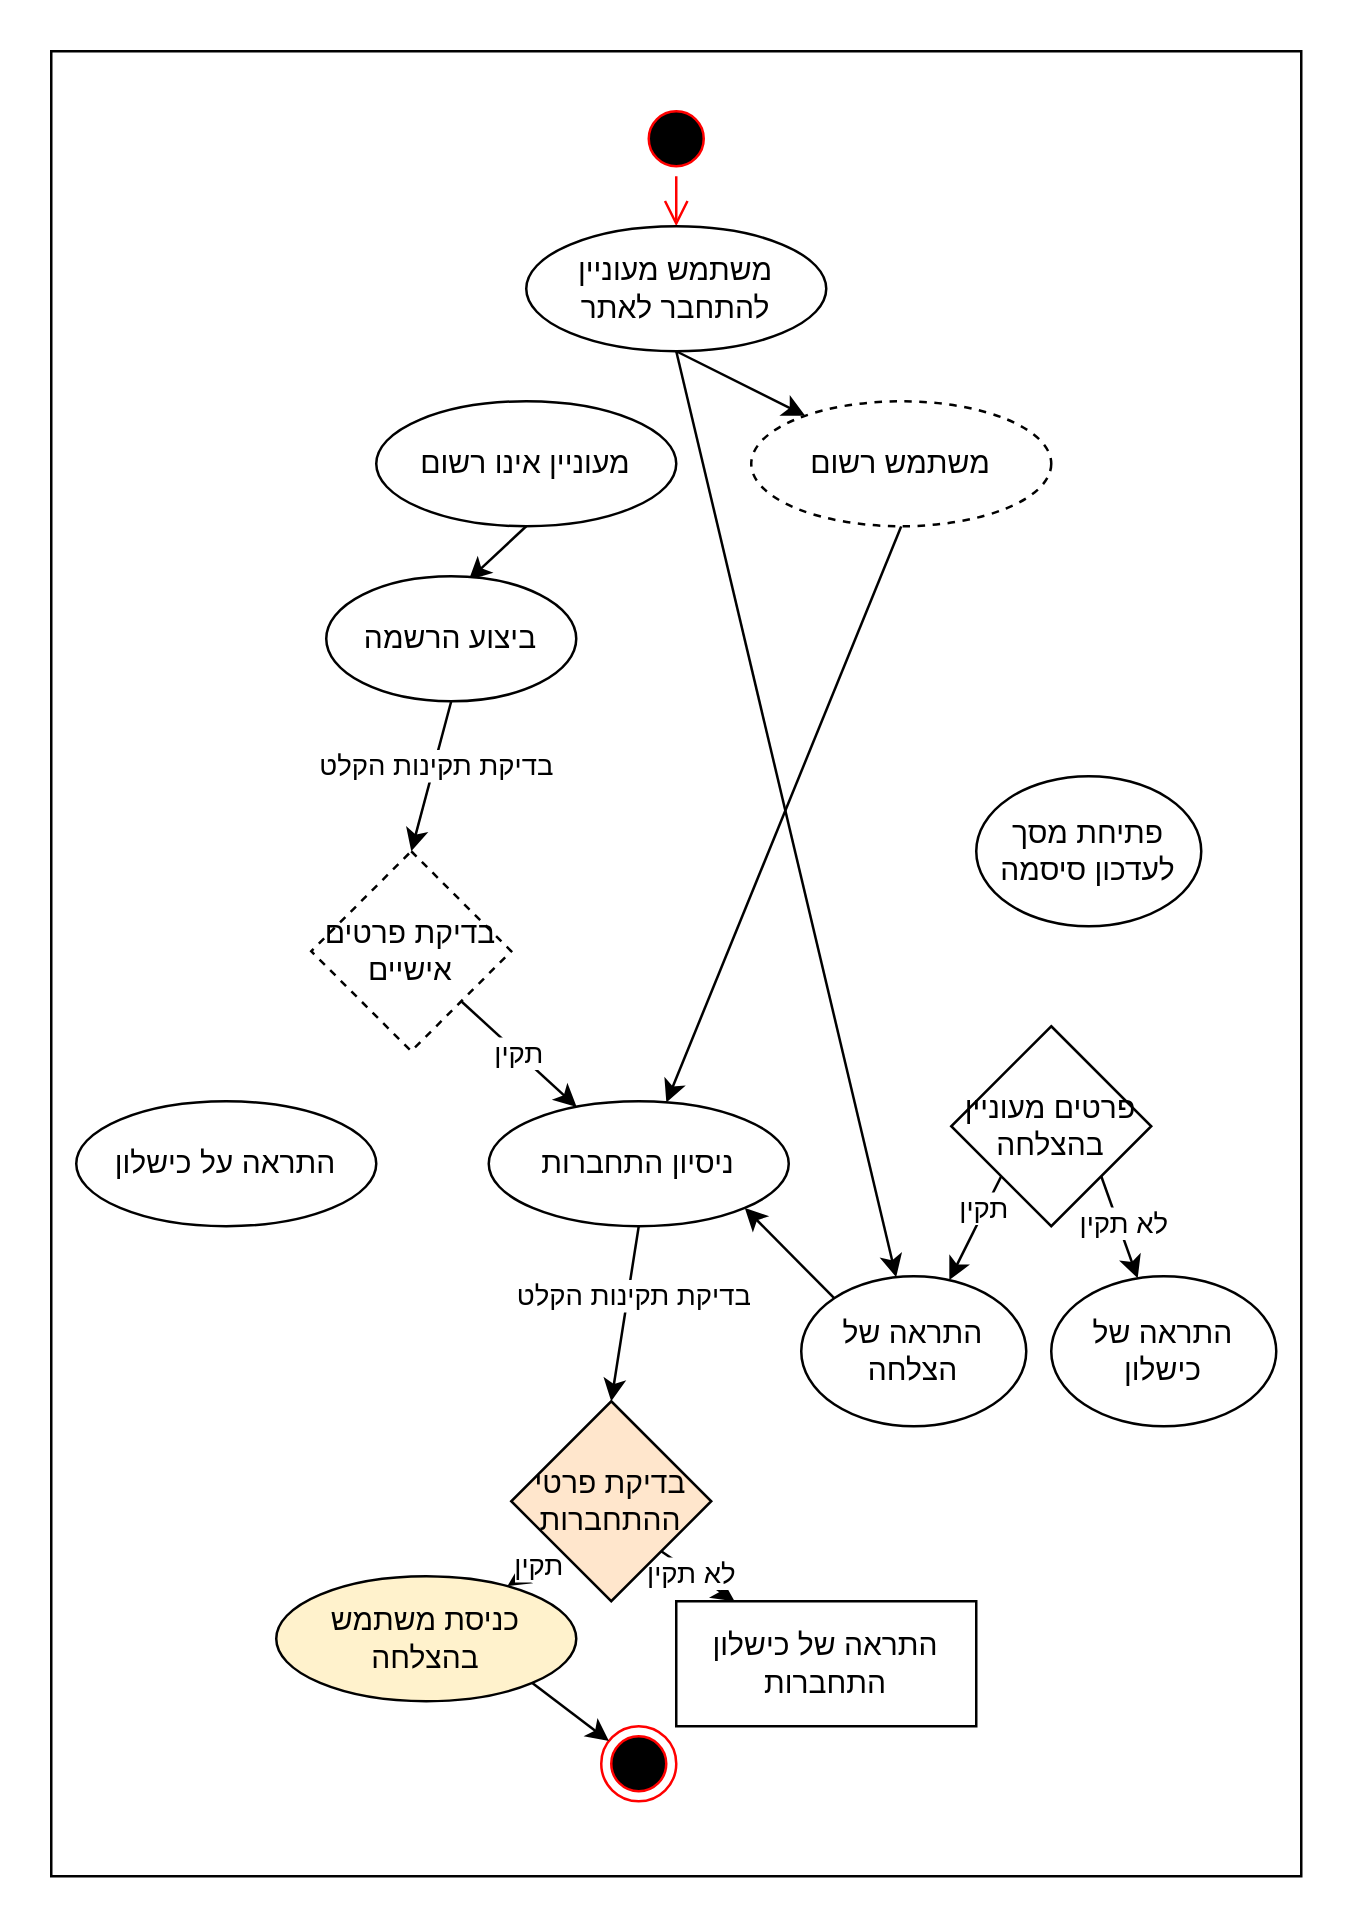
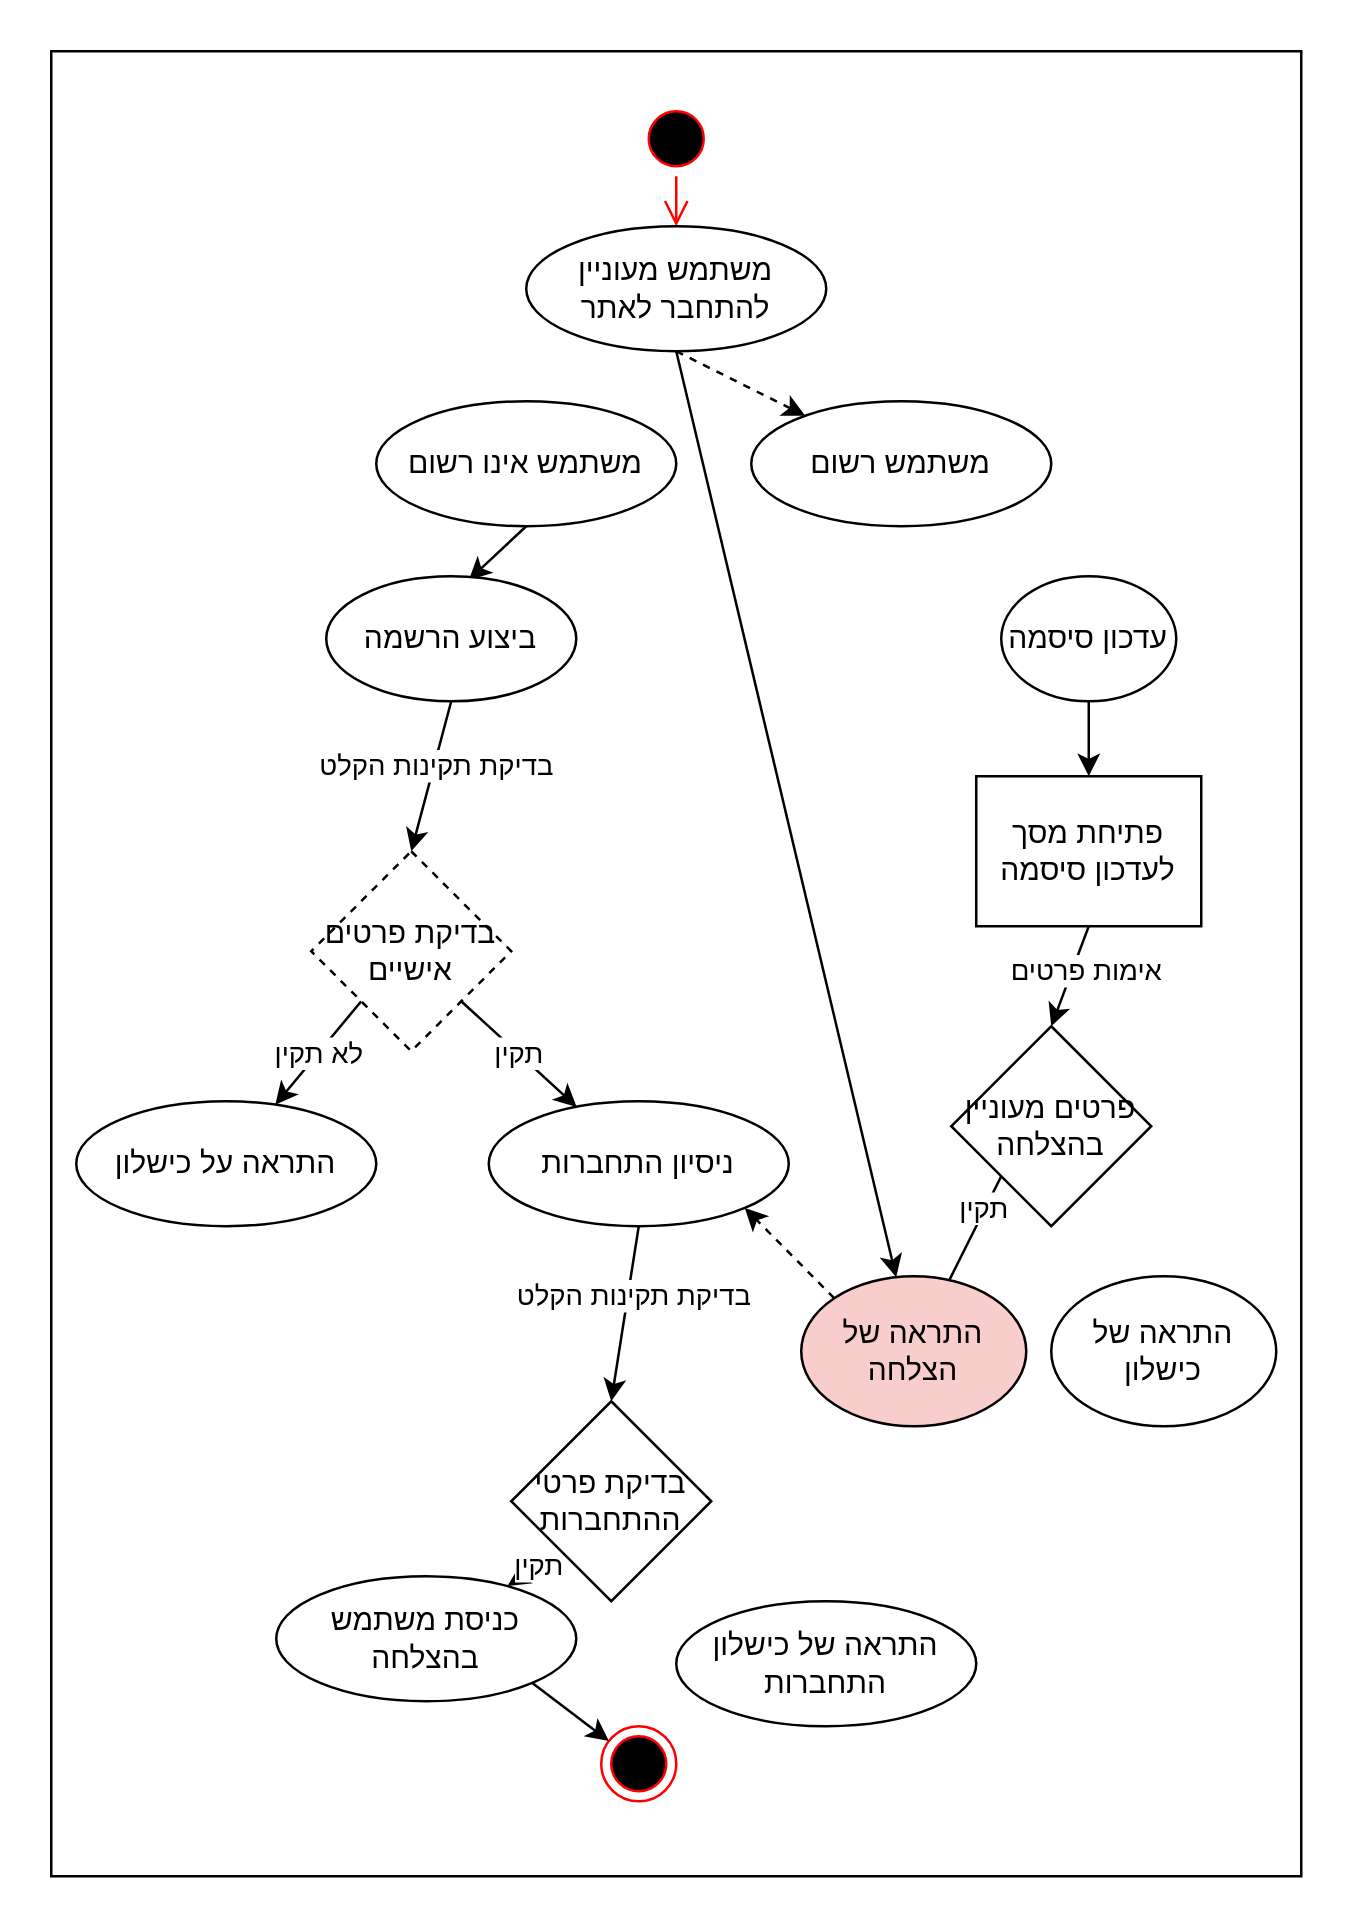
edge "משתמש מעוניין להתחבר לאתר" -> "משתמש רשום": style solid -> dashed
node "מעוניין אינו רשום": label "מעוניין אינו רשום" -> "משתמש אינו רשום"
node "משתמש רשום": style dashed -> solid
node "עדכון סיסמה": added
edge "משתמש רשום" -> "ניסיון התחברות": removed
edge "עדכון סיסמה" -> "פתיחת מסך לעדכון סיסמה": added
node "פתיחת מסך לעדכון סיסמה": shape ellipse -> rectangle
edge "פתיחת מסך לעדכון סיסמה" -> "פרטים מעוניין בהצלחה": added, label "אימות פרטים"
edge "בדיקת פרטים אישיים" -> "התראה על כישלון": added, label "לא תקין"
edge "פרטים מעוניין בהצלחה" -> "התראה של כישלון": removed, label "לא תקין"
edge "התראה של הצלחה" -> "ניסיון התחברות": style solid -> dashed
edge "פרטים מעוניין בהצלחה" -> "התראה של הצלחה": arrowhead classic -> none
node "התראה של הצלחה": fillcolor #ffffff -> #f8cecc
node "בדיקת פרטי ההתחברות": fillcolor #ffe6cc -> #ffffff
edge "בדיקת פרטי ההתחברות" -> "התראה של כישלון התחברות": removed, label "לא תקין"
node "כניסת משתמש בהצלחה": fillcolor #fff2cc -> #ffffff
node "התראה של כישלון התחברות": shape rectangle -> ellipse
